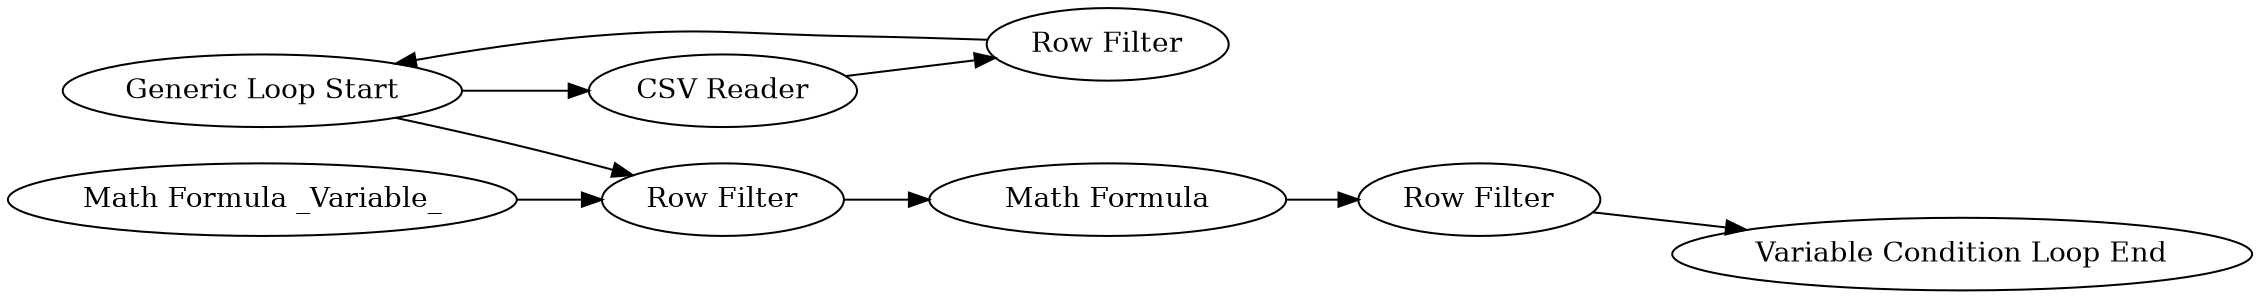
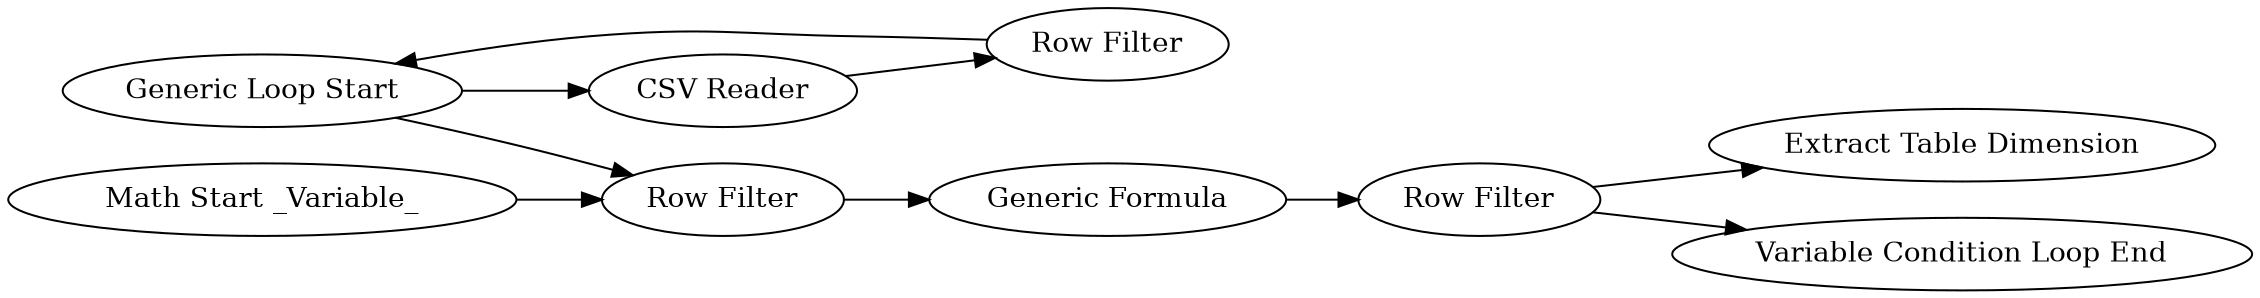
node "Extract Table Dimension": added
node "Math Formula _Variable_": label "Math Formula _Variable_" -> "Math Start _Variable_"
node "Math Formula": label "Math Formula" -> "Generic Formula"
